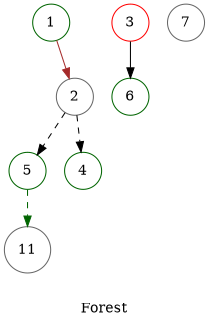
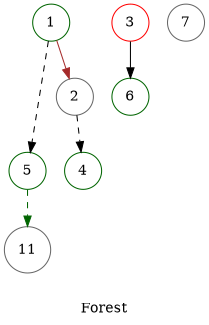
edge "2" -> "5": now "1" -> "5"
